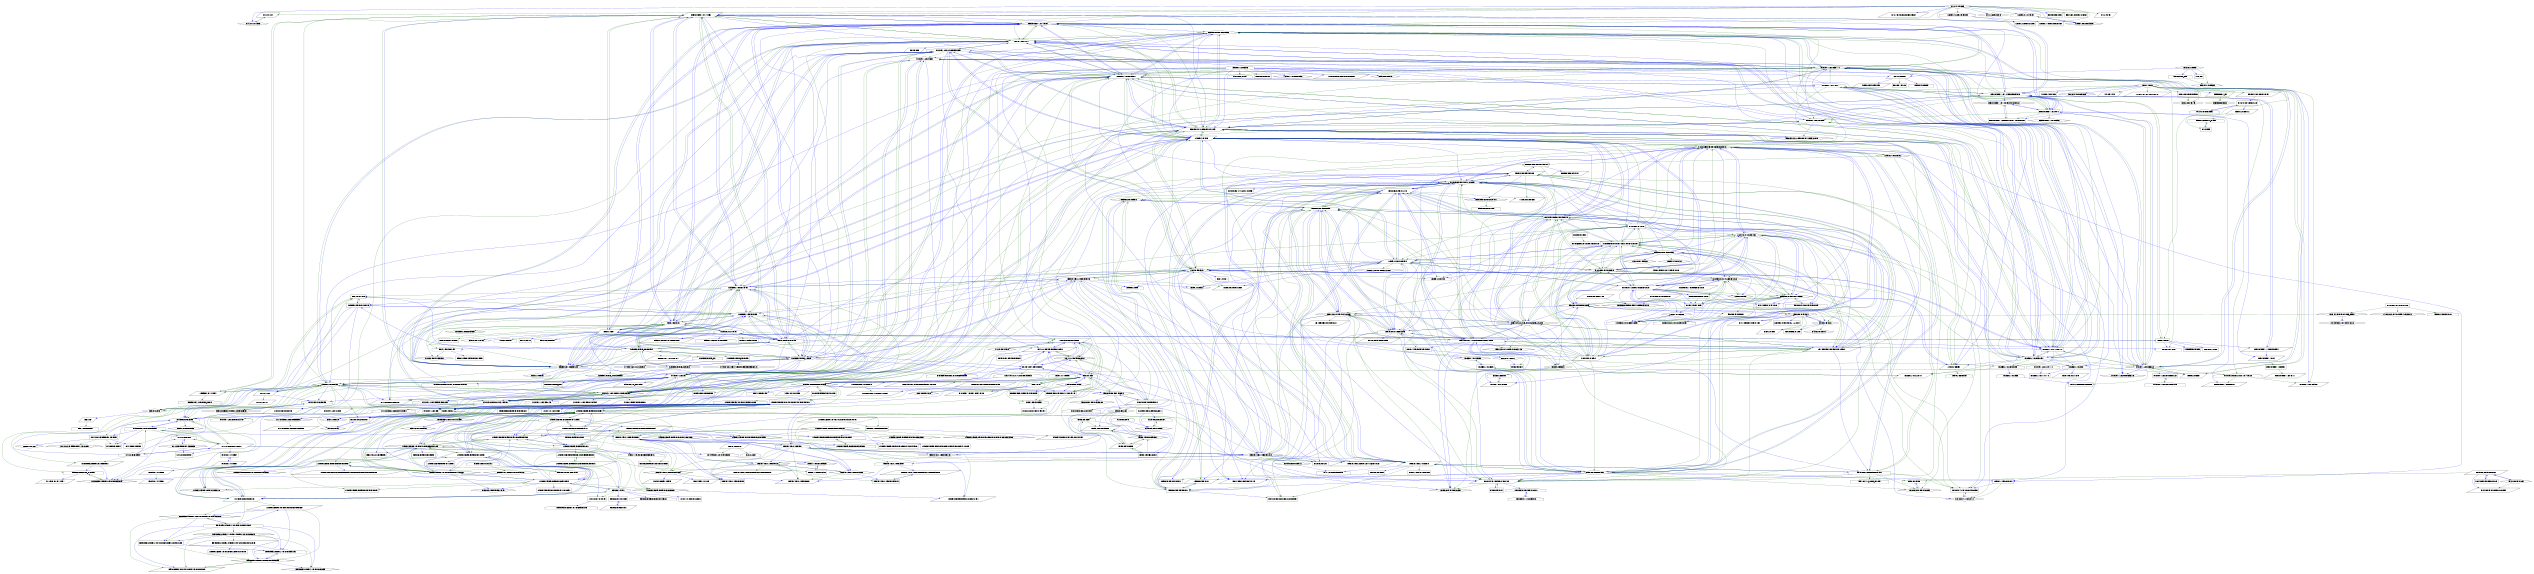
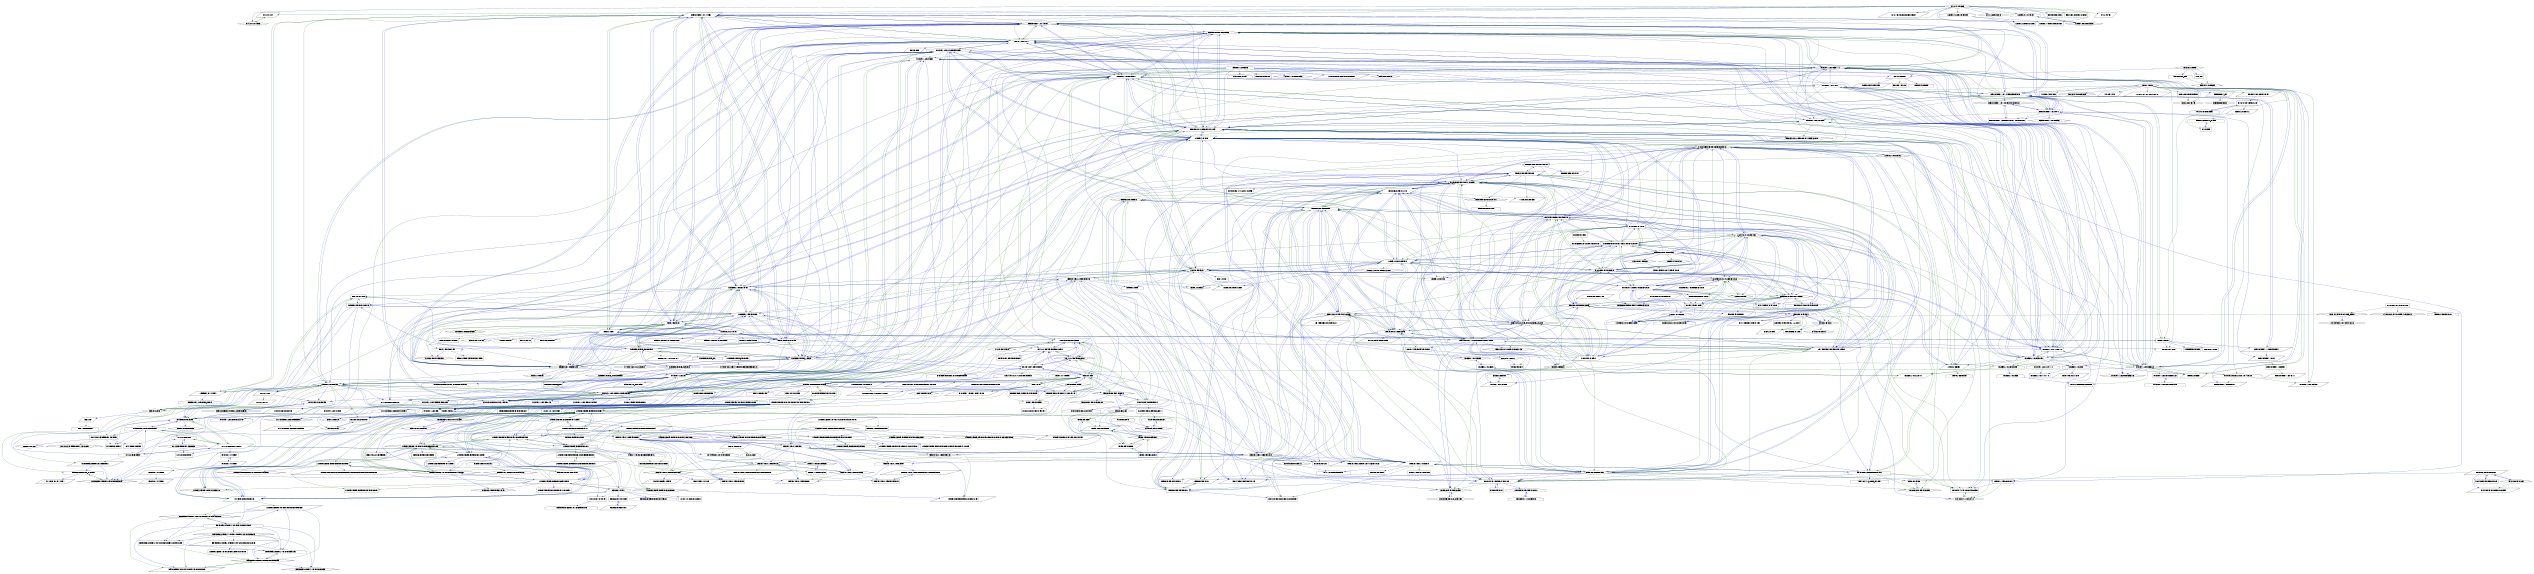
node "chuongmep/RevitAPI_EveryDay": added
